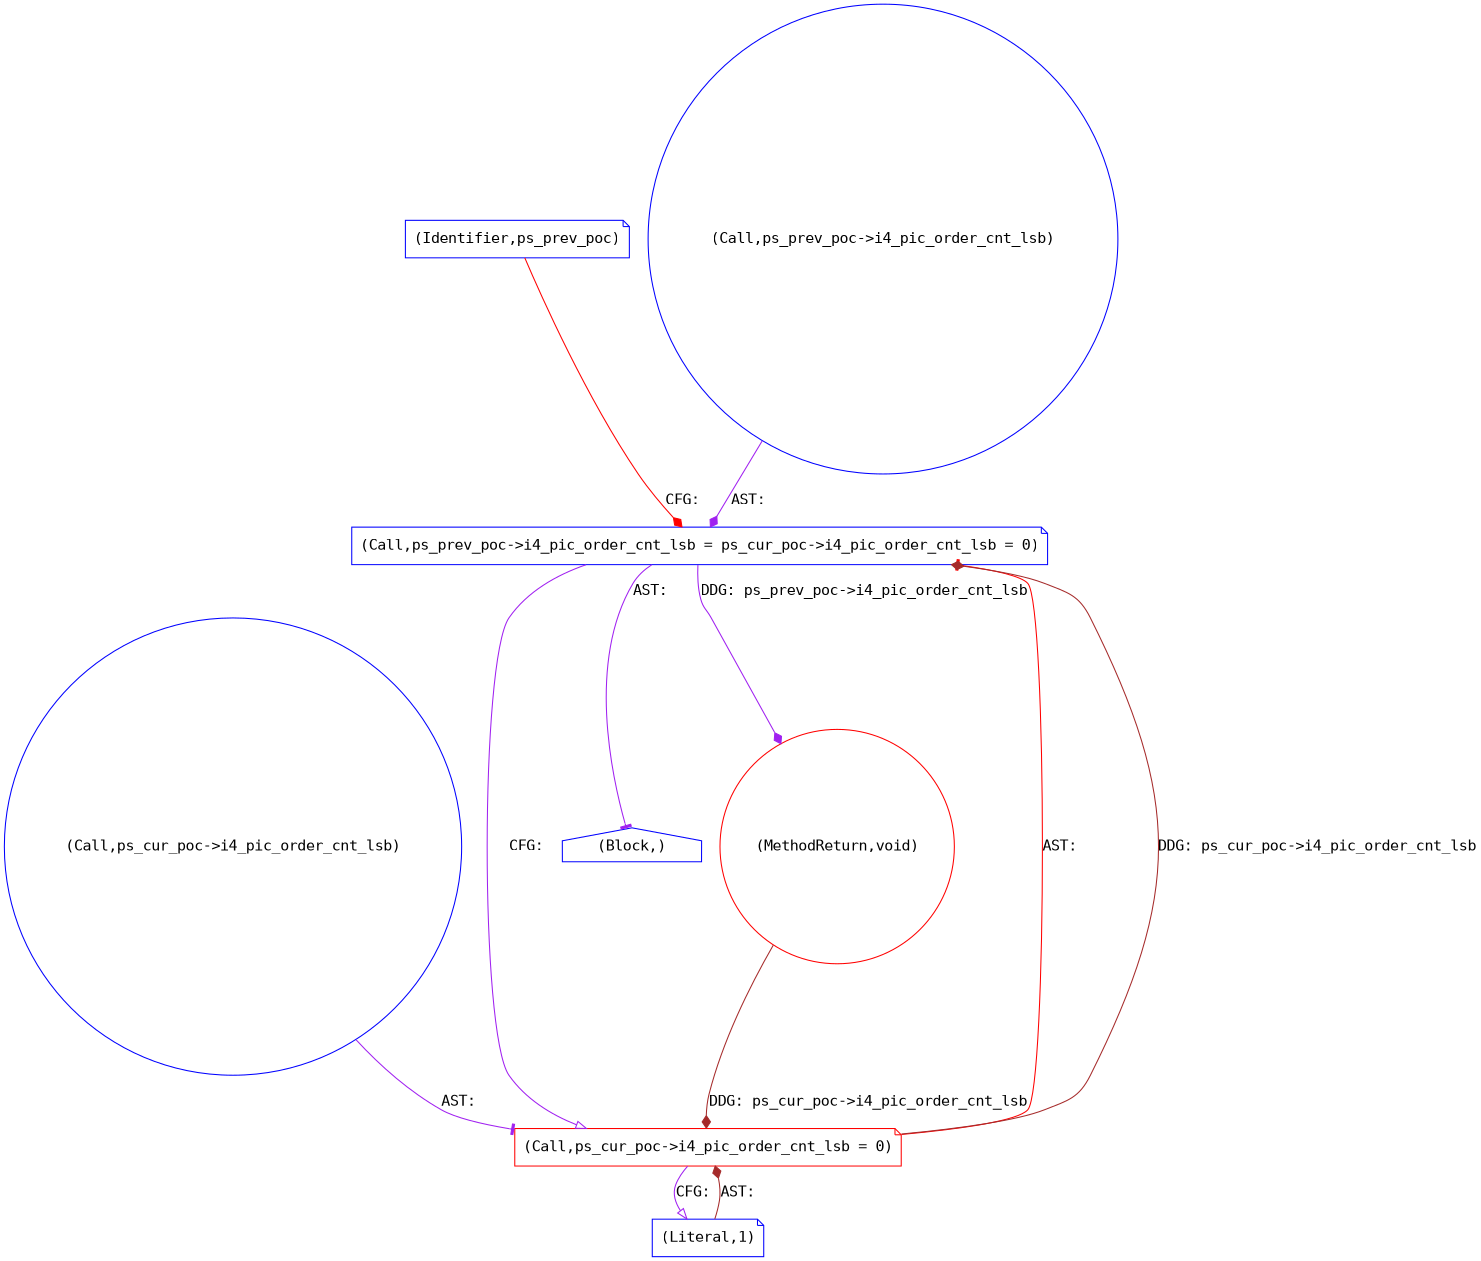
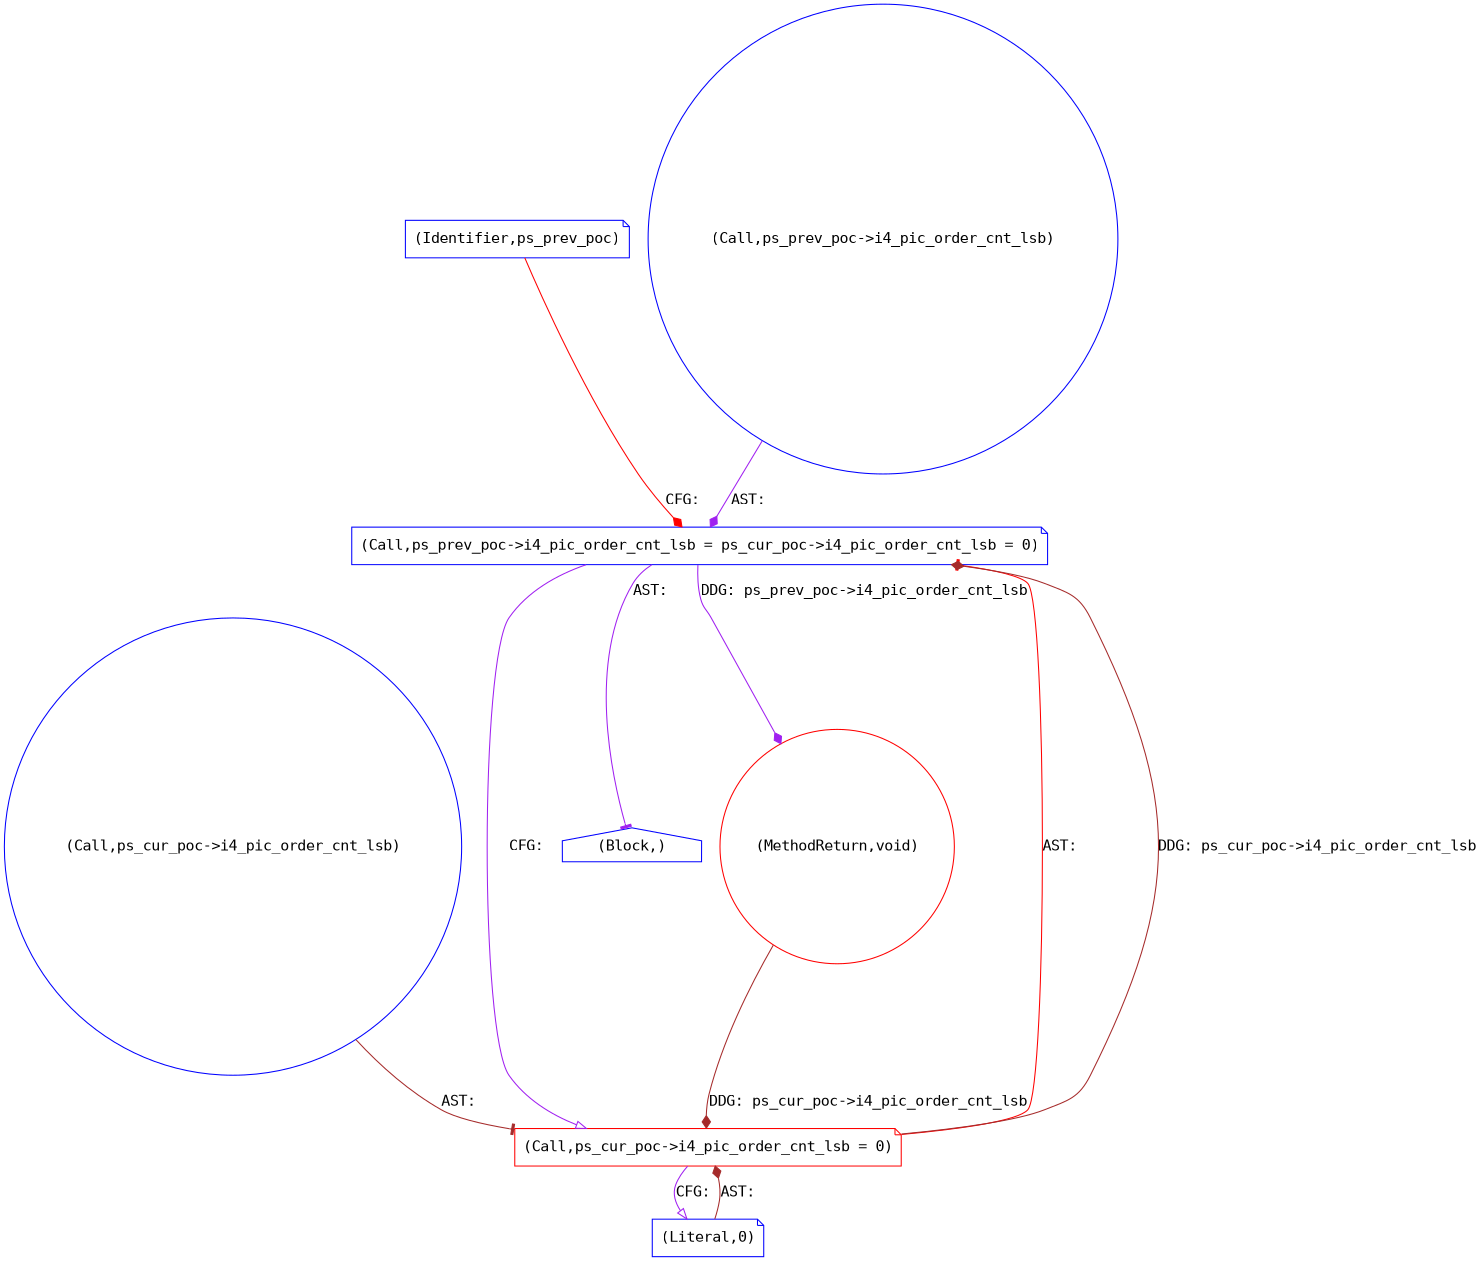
edge "(Call,ps_cur_poc->i4_pic_order_cnt_lsb)" -> "(Call,ps_cur_poc->i4_pic_order_cnt_lsb = 0)": color purple -> brown
node "(Literal,1)": label "(Literal,1)" -> "(Literal,0)"
